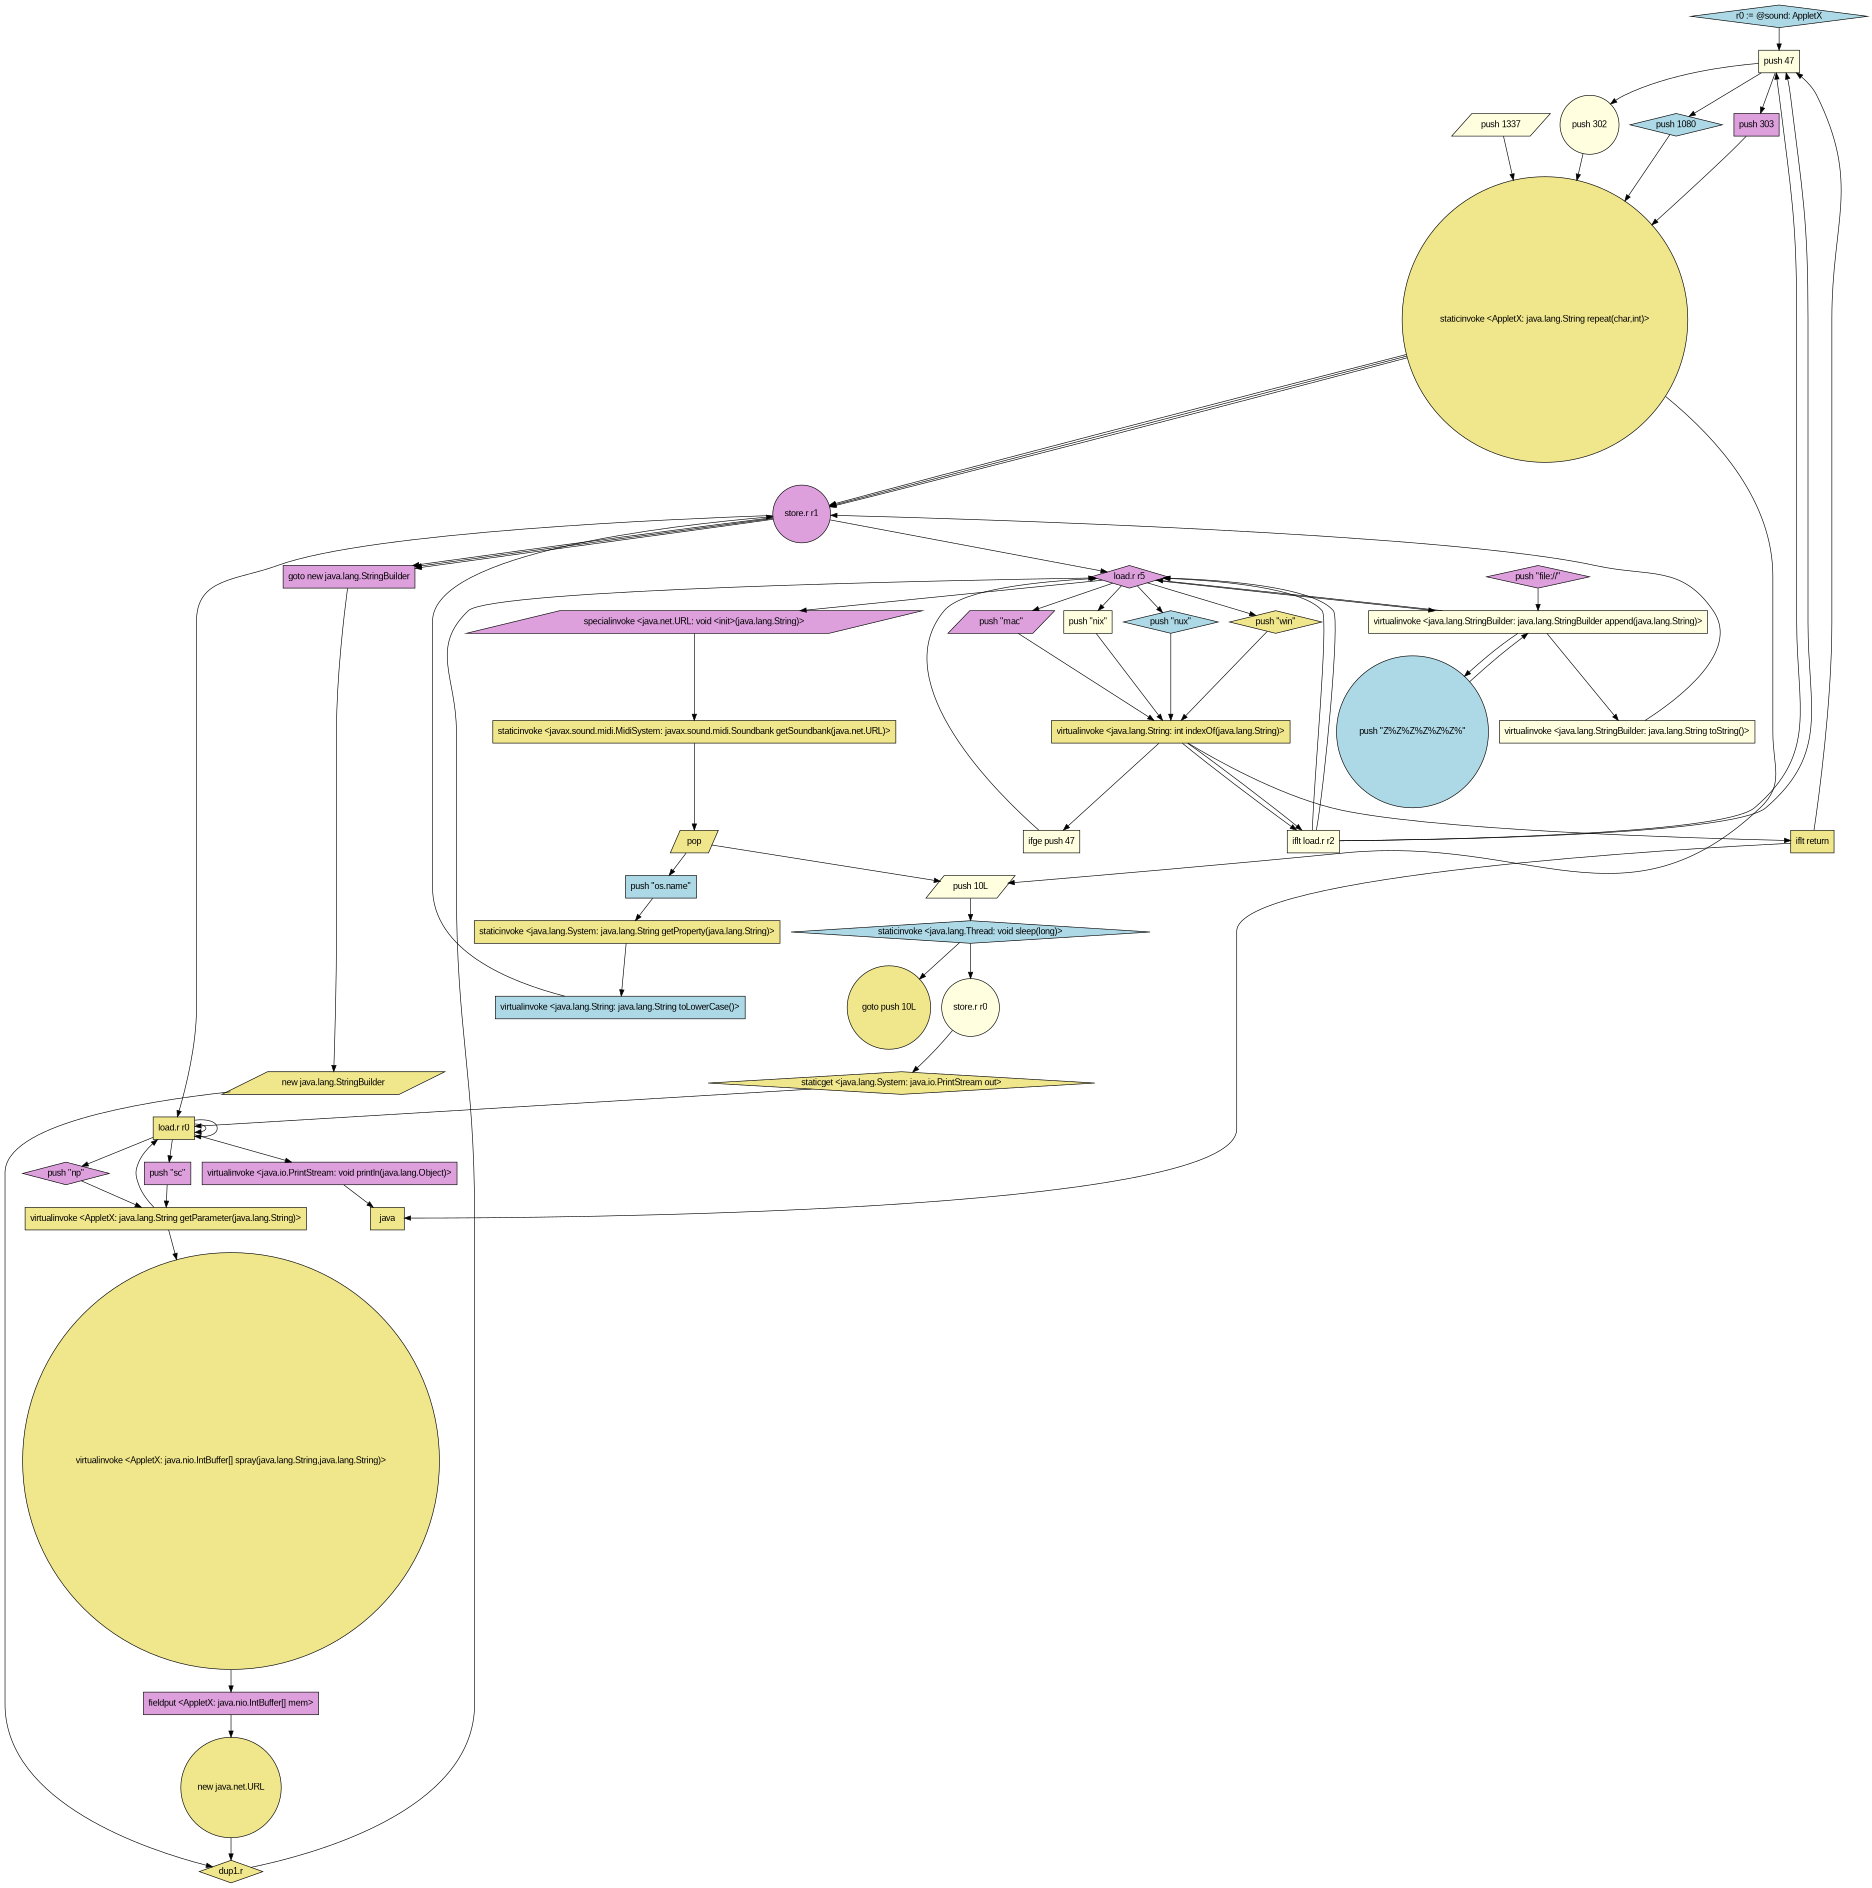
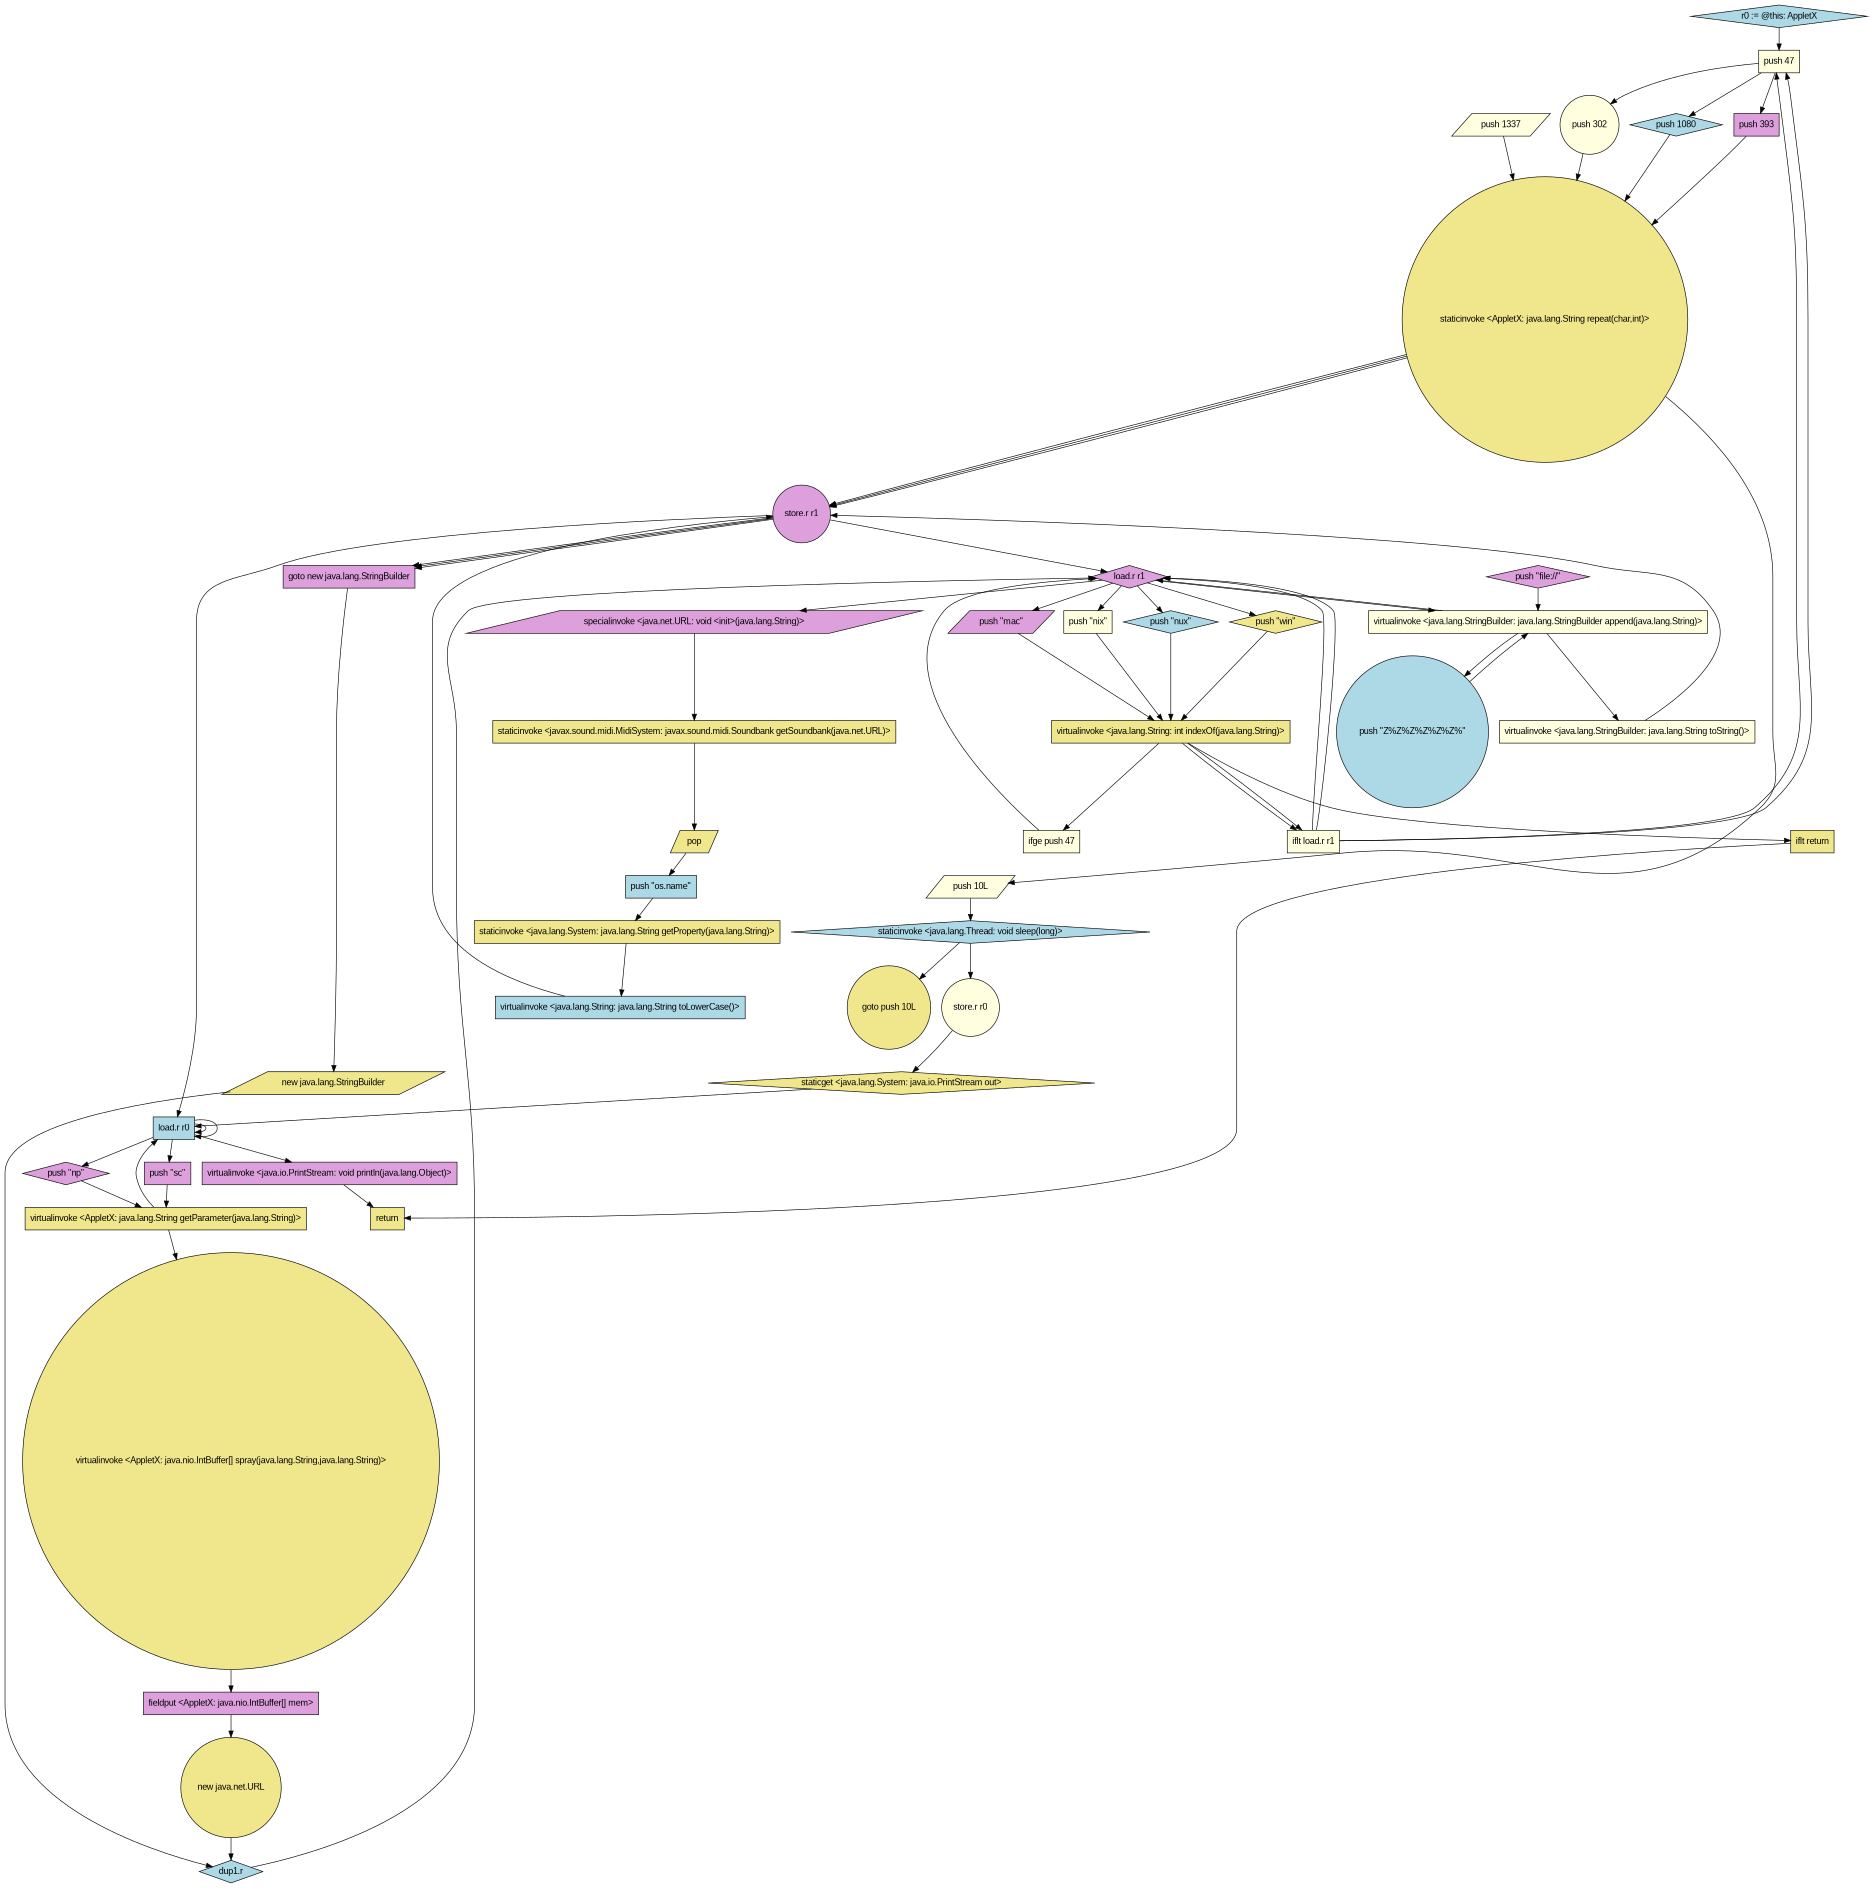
node "r0 := @sound: AppletX": label "r0 := @sound: AppletX" -> "r0 := @this: AppletX"
node "push 303": label "push 303" -> "push 393"
edge "iflt return" -> "push 47": removed
node "load.r r5": label "load.r r5" -> "load.r r1"
node "iflt load.r r2": label "iflt load.r r2" -> "iflt load.r r1"
edge "pop" -> "push 10L": removed
node "load.r r0": fillcolor khaki -> lightblue
node "java": label "java" -> "return"
node "dup1.r": fillcolor khaki -> lightblue
